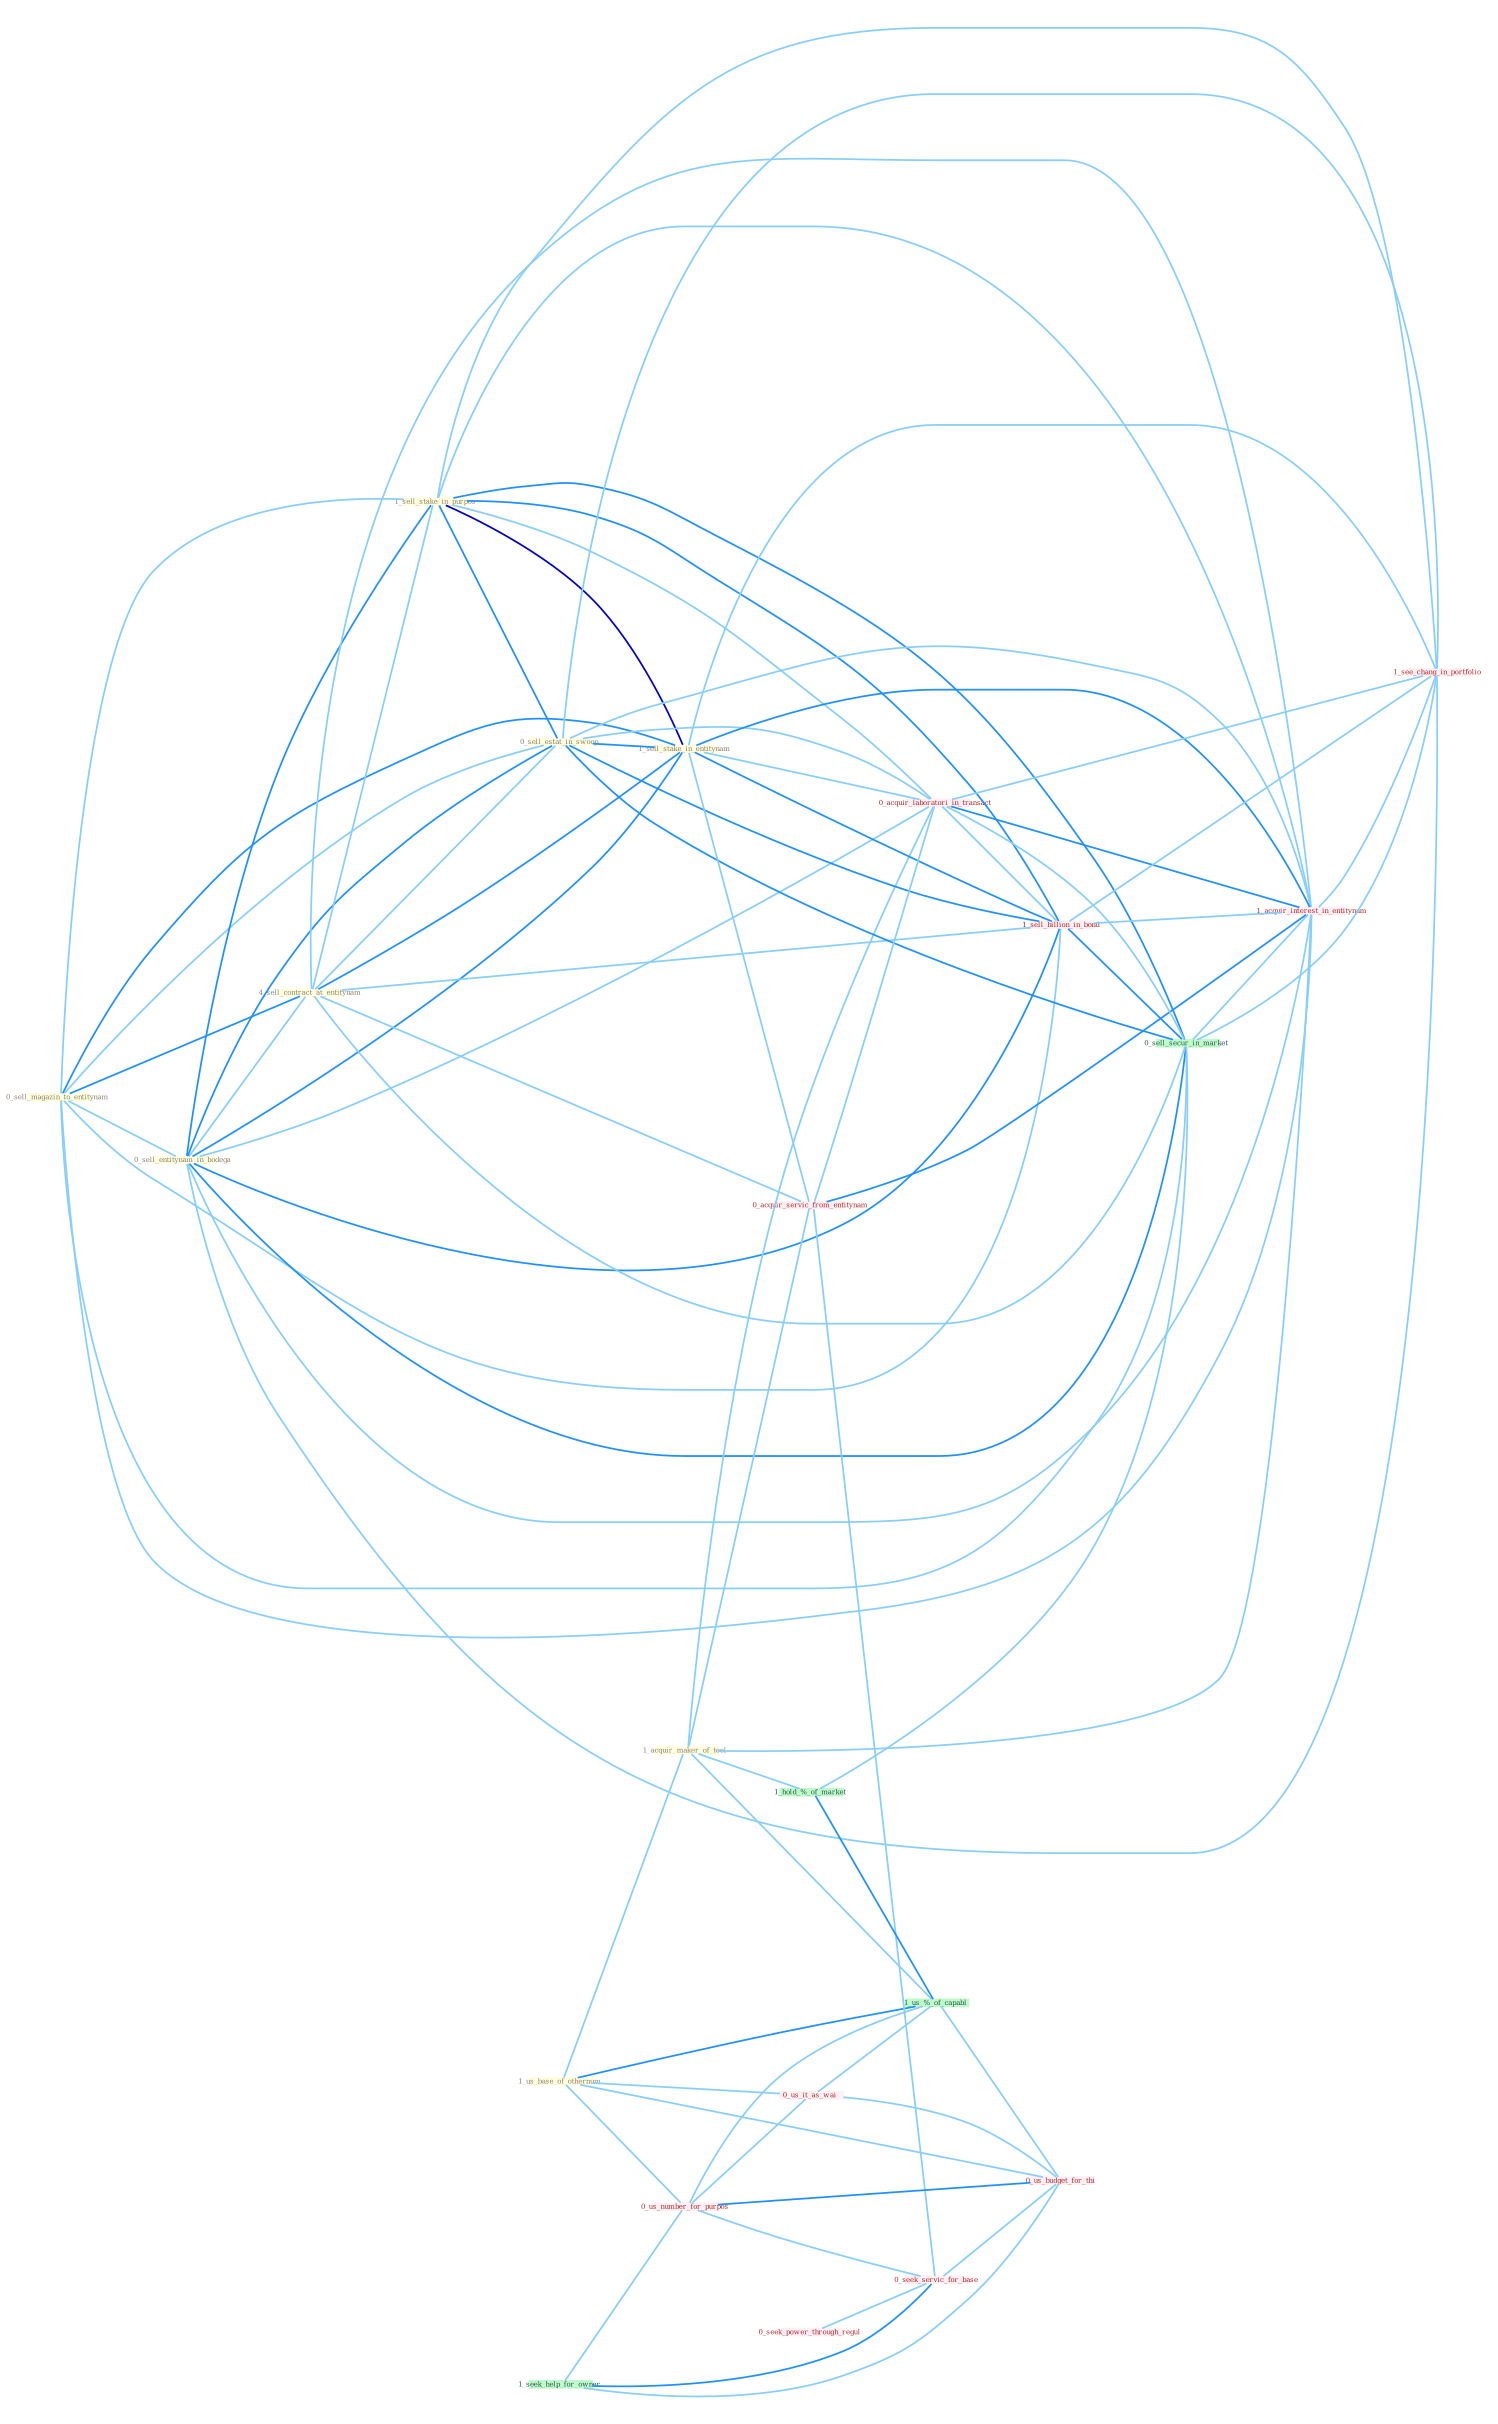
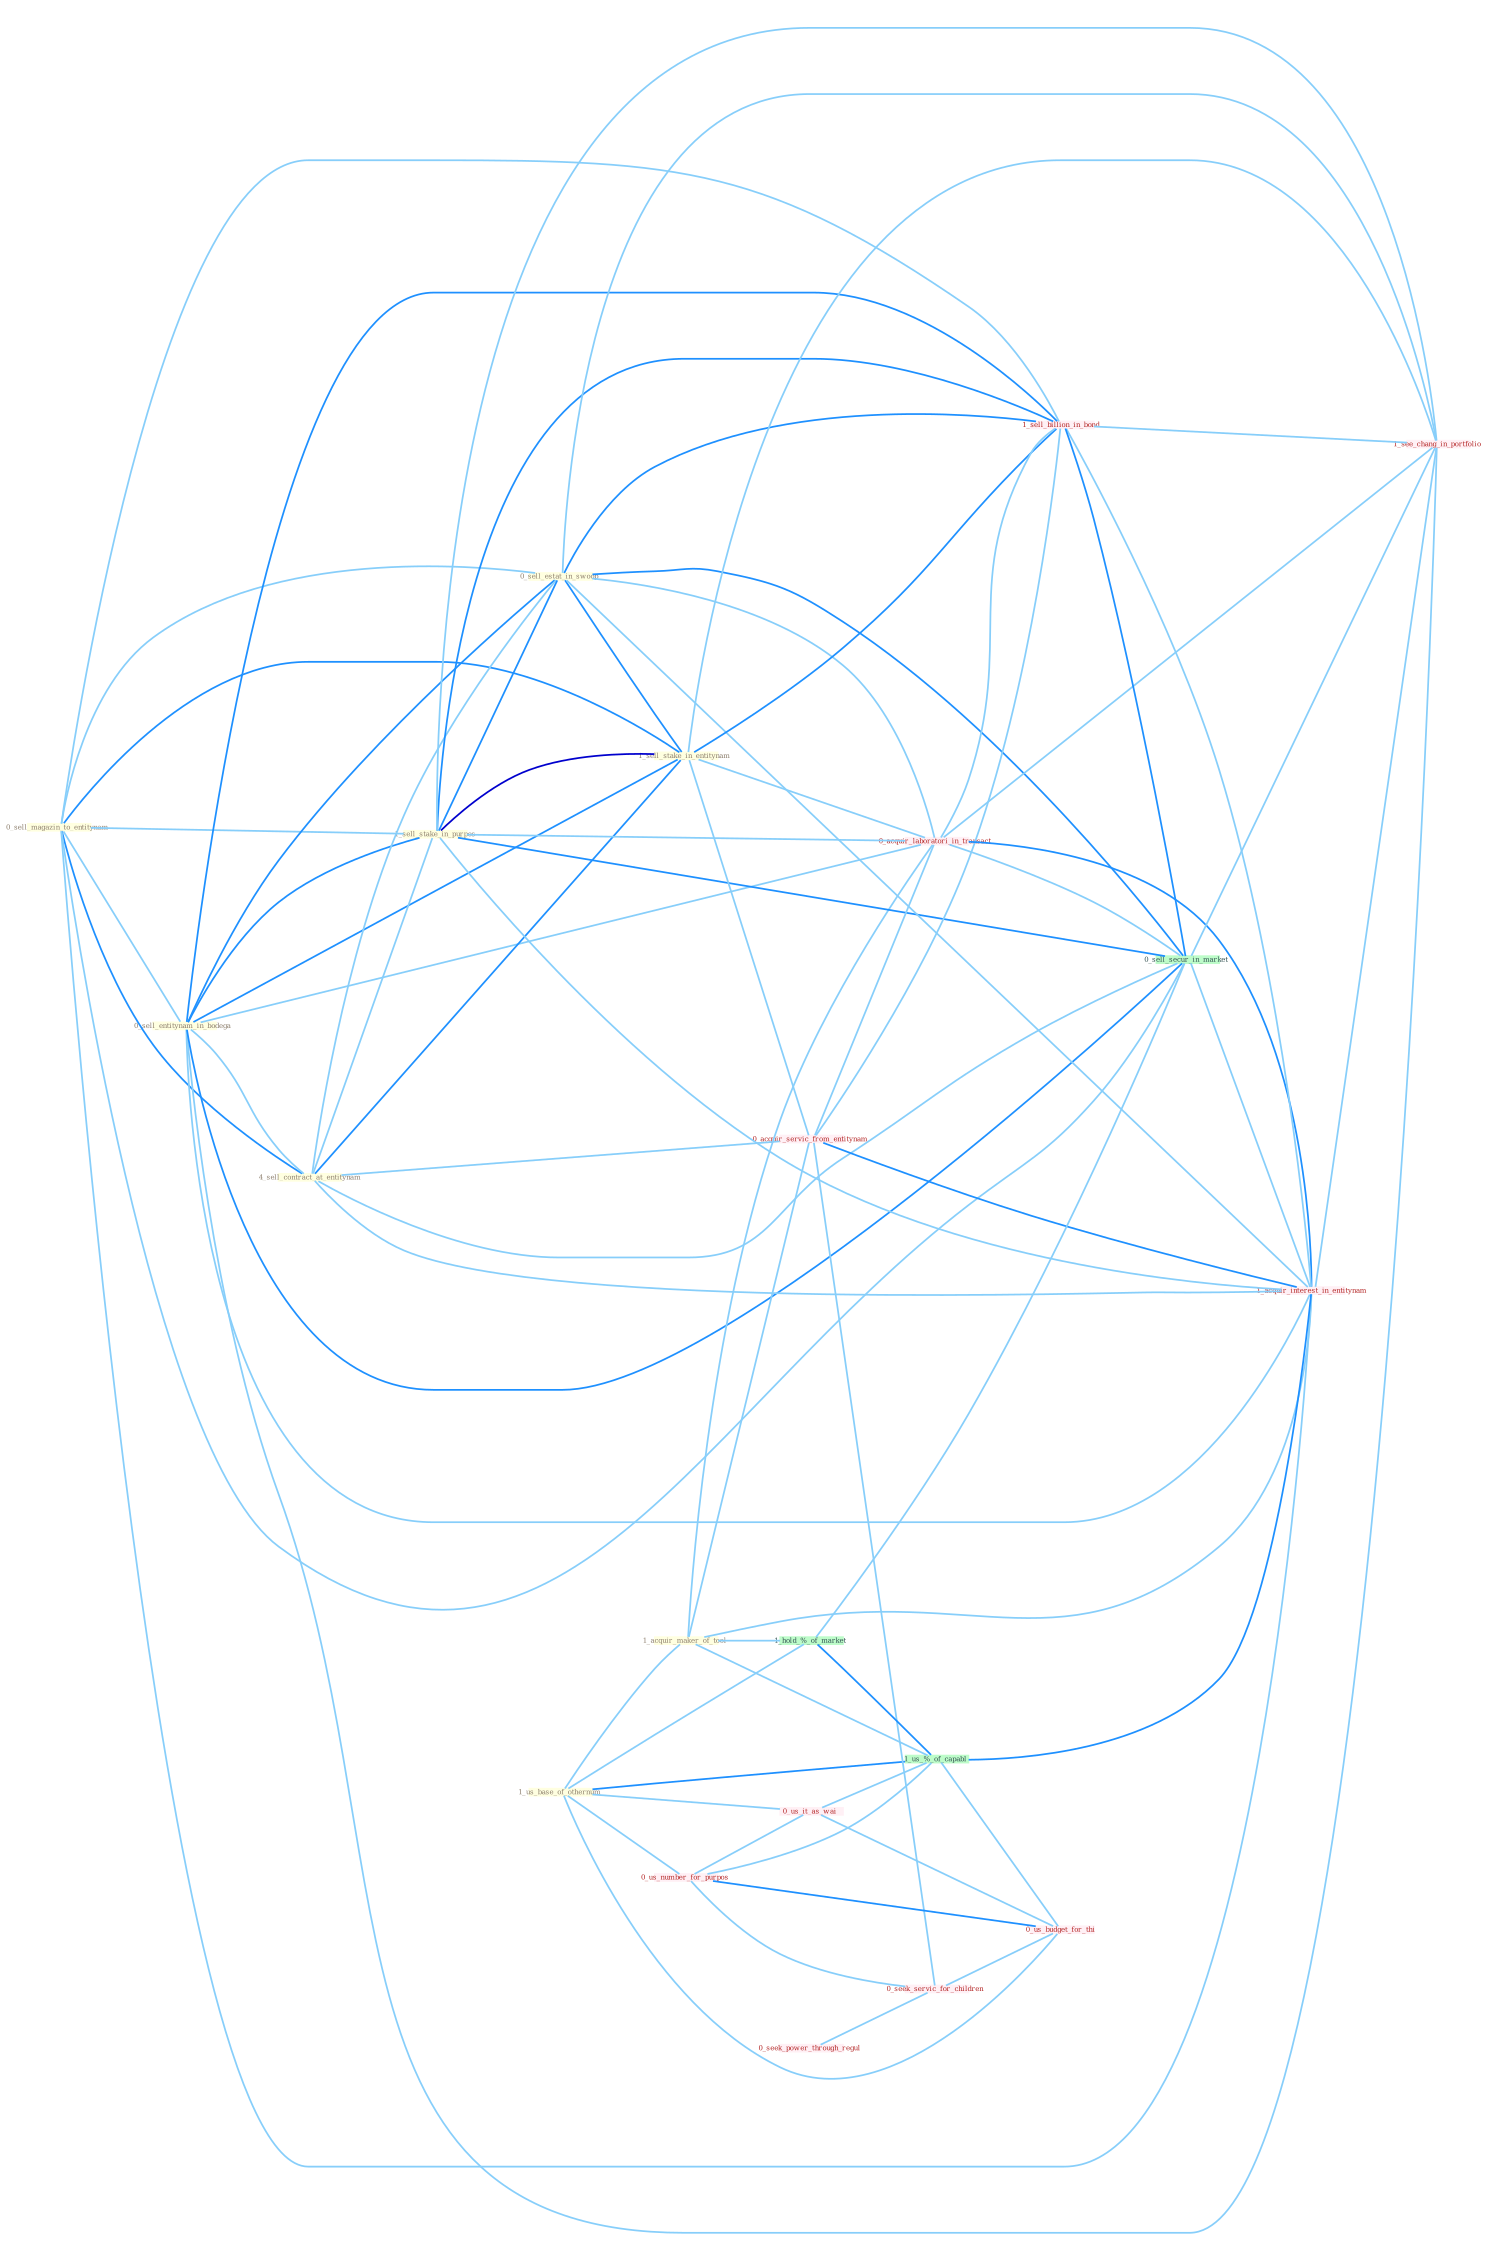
edge "1_sell_stake_in_entitynam" -- "1_acquir_interest_in_entitynam": now "1_us_%_of_capabl" -- "1_acquir_interest_in_entitynam"
edge "1_sell_billion_in_bond" -- "4_sell_contract_at_entitynam": now "1_sell_billion_in_bond" -- "0_acquir_servic_from_entitynam"
edge "1_hold_%_of_market" -- "1_us_base_of_othernum": added
node "0_seek_servic_for_base": label "0_seek_servic_for_base" -> "0_seek_servic_for_children"
node "1_seek_help_for_owner": removed
